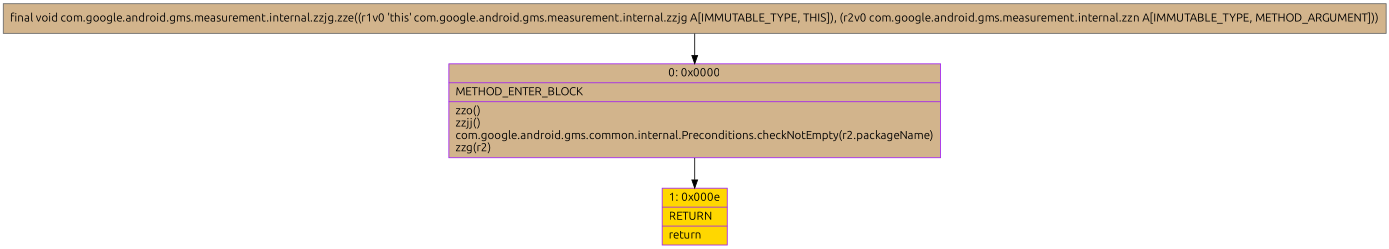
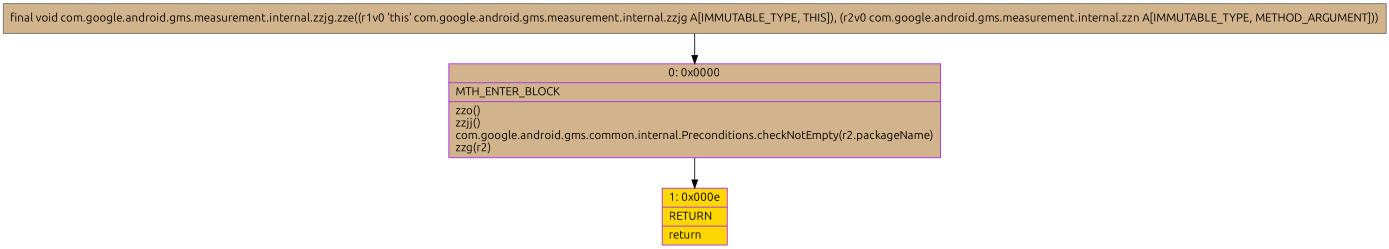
node "0: 0x0000": text "METHOD_ENTER_BLOCK" -> "MTH_ENTER_BLOCK"
